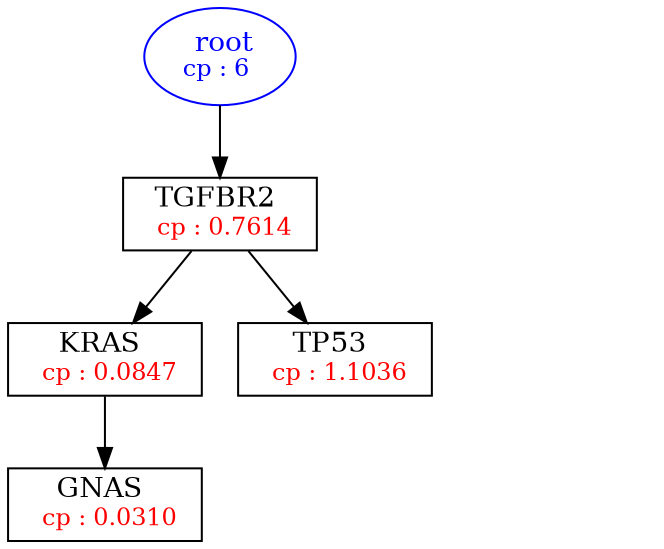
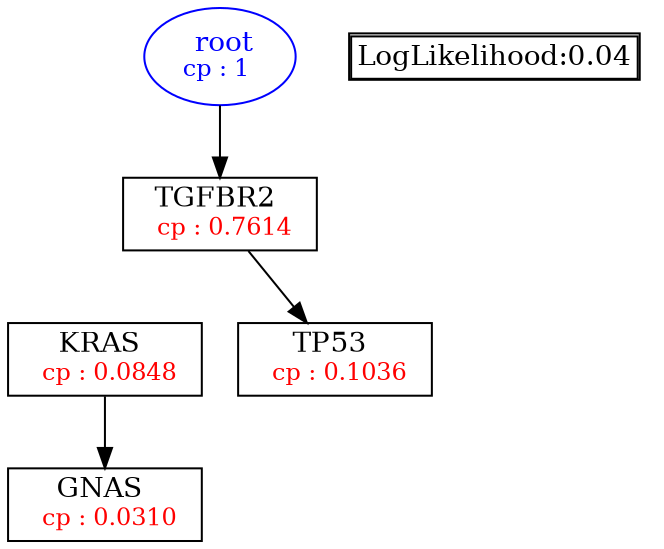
node "LogLikelihood:0.04": added
node "root": text "cp : 6" -> "cp : 1"
edge "TGFBR2" -> "KRAS": removed
node "KRAS": text "cp : 0.0847" -> "cp : 0.0848"
node "TP53": text "cp : 1.1036" -> "cp : 0.1036"
